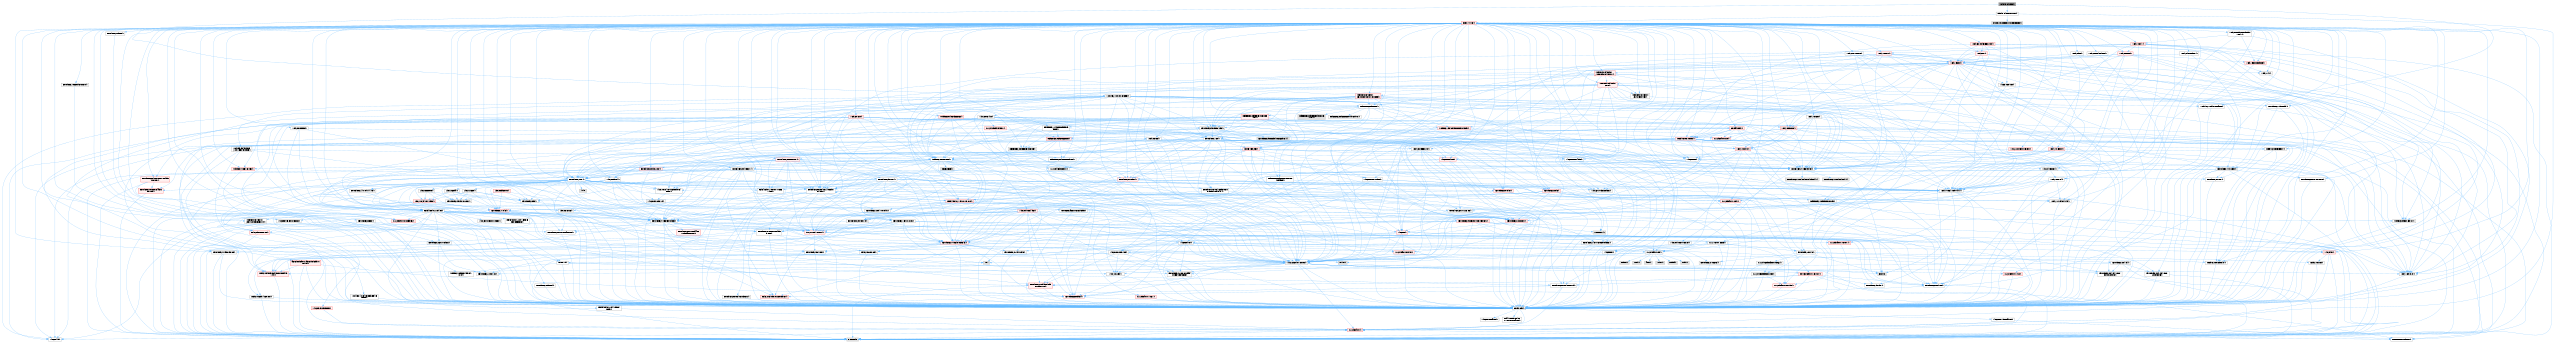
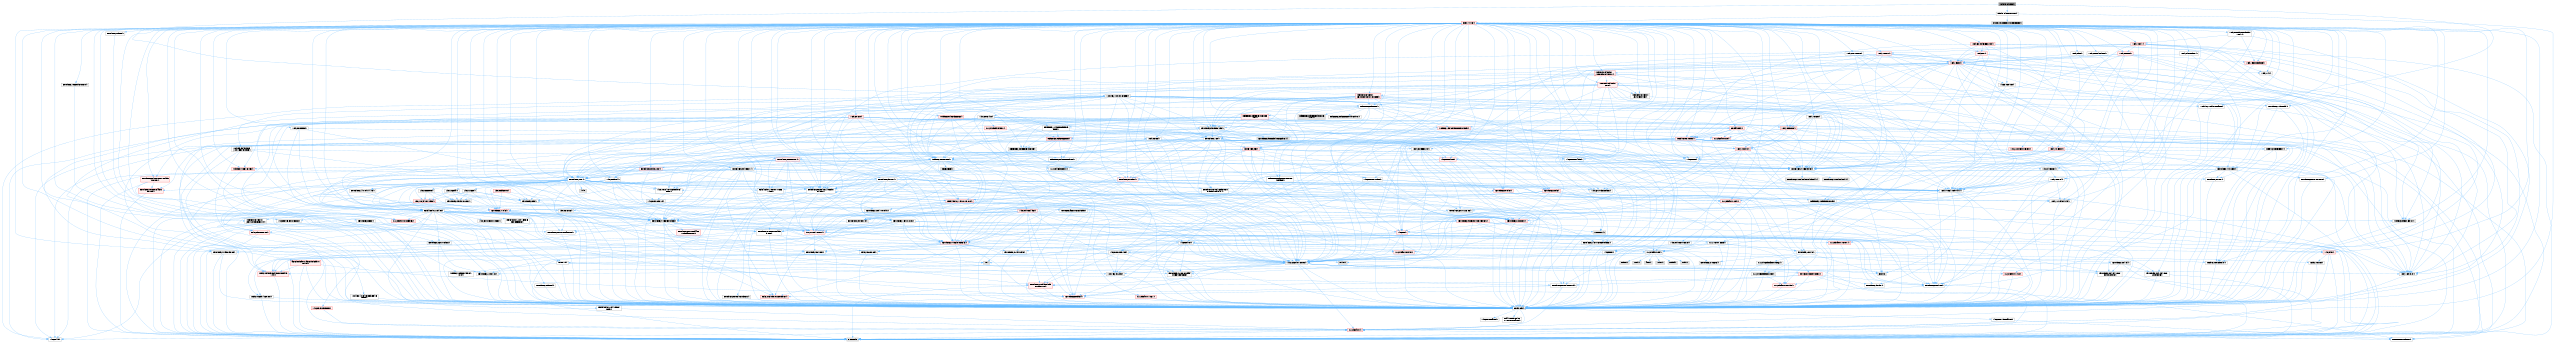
node "Misc/VarArgs.h": label "Misc/VarArgs.h" -> "Modules/VarArgs.h"
node "String/PlatformMemory.h": label "String/PlatformMemory.h" -> "String/FormatStringSan.h"
